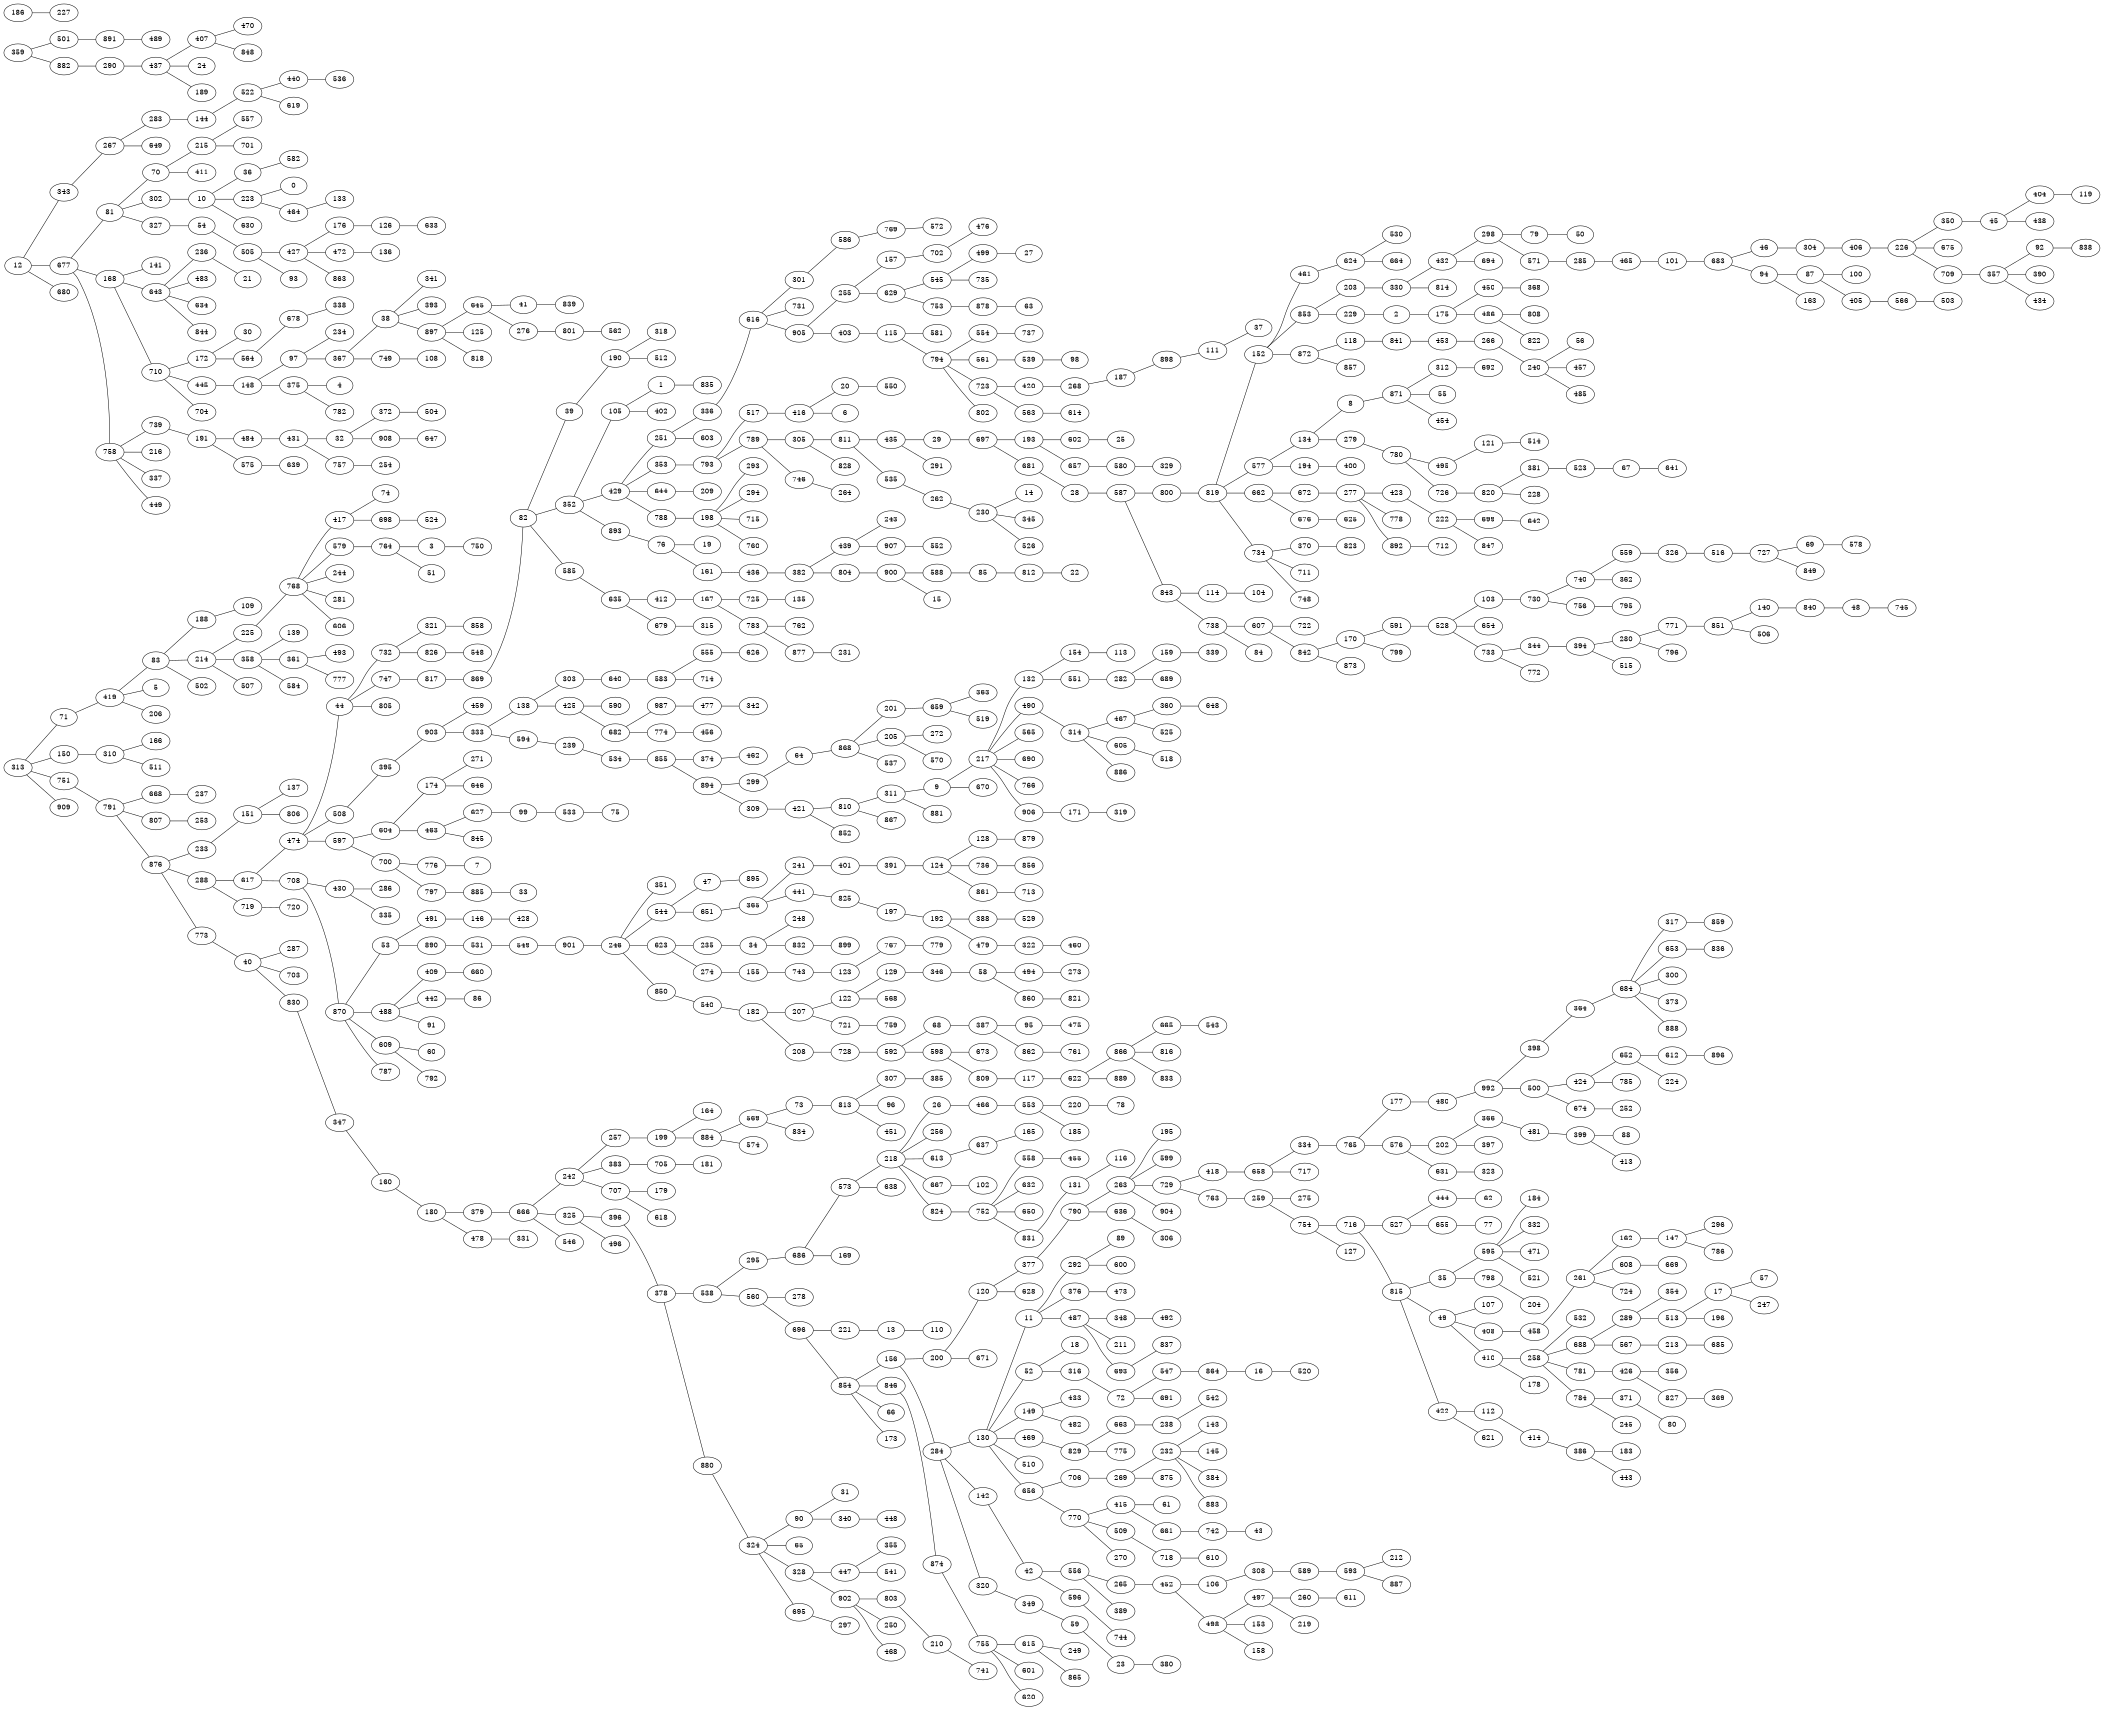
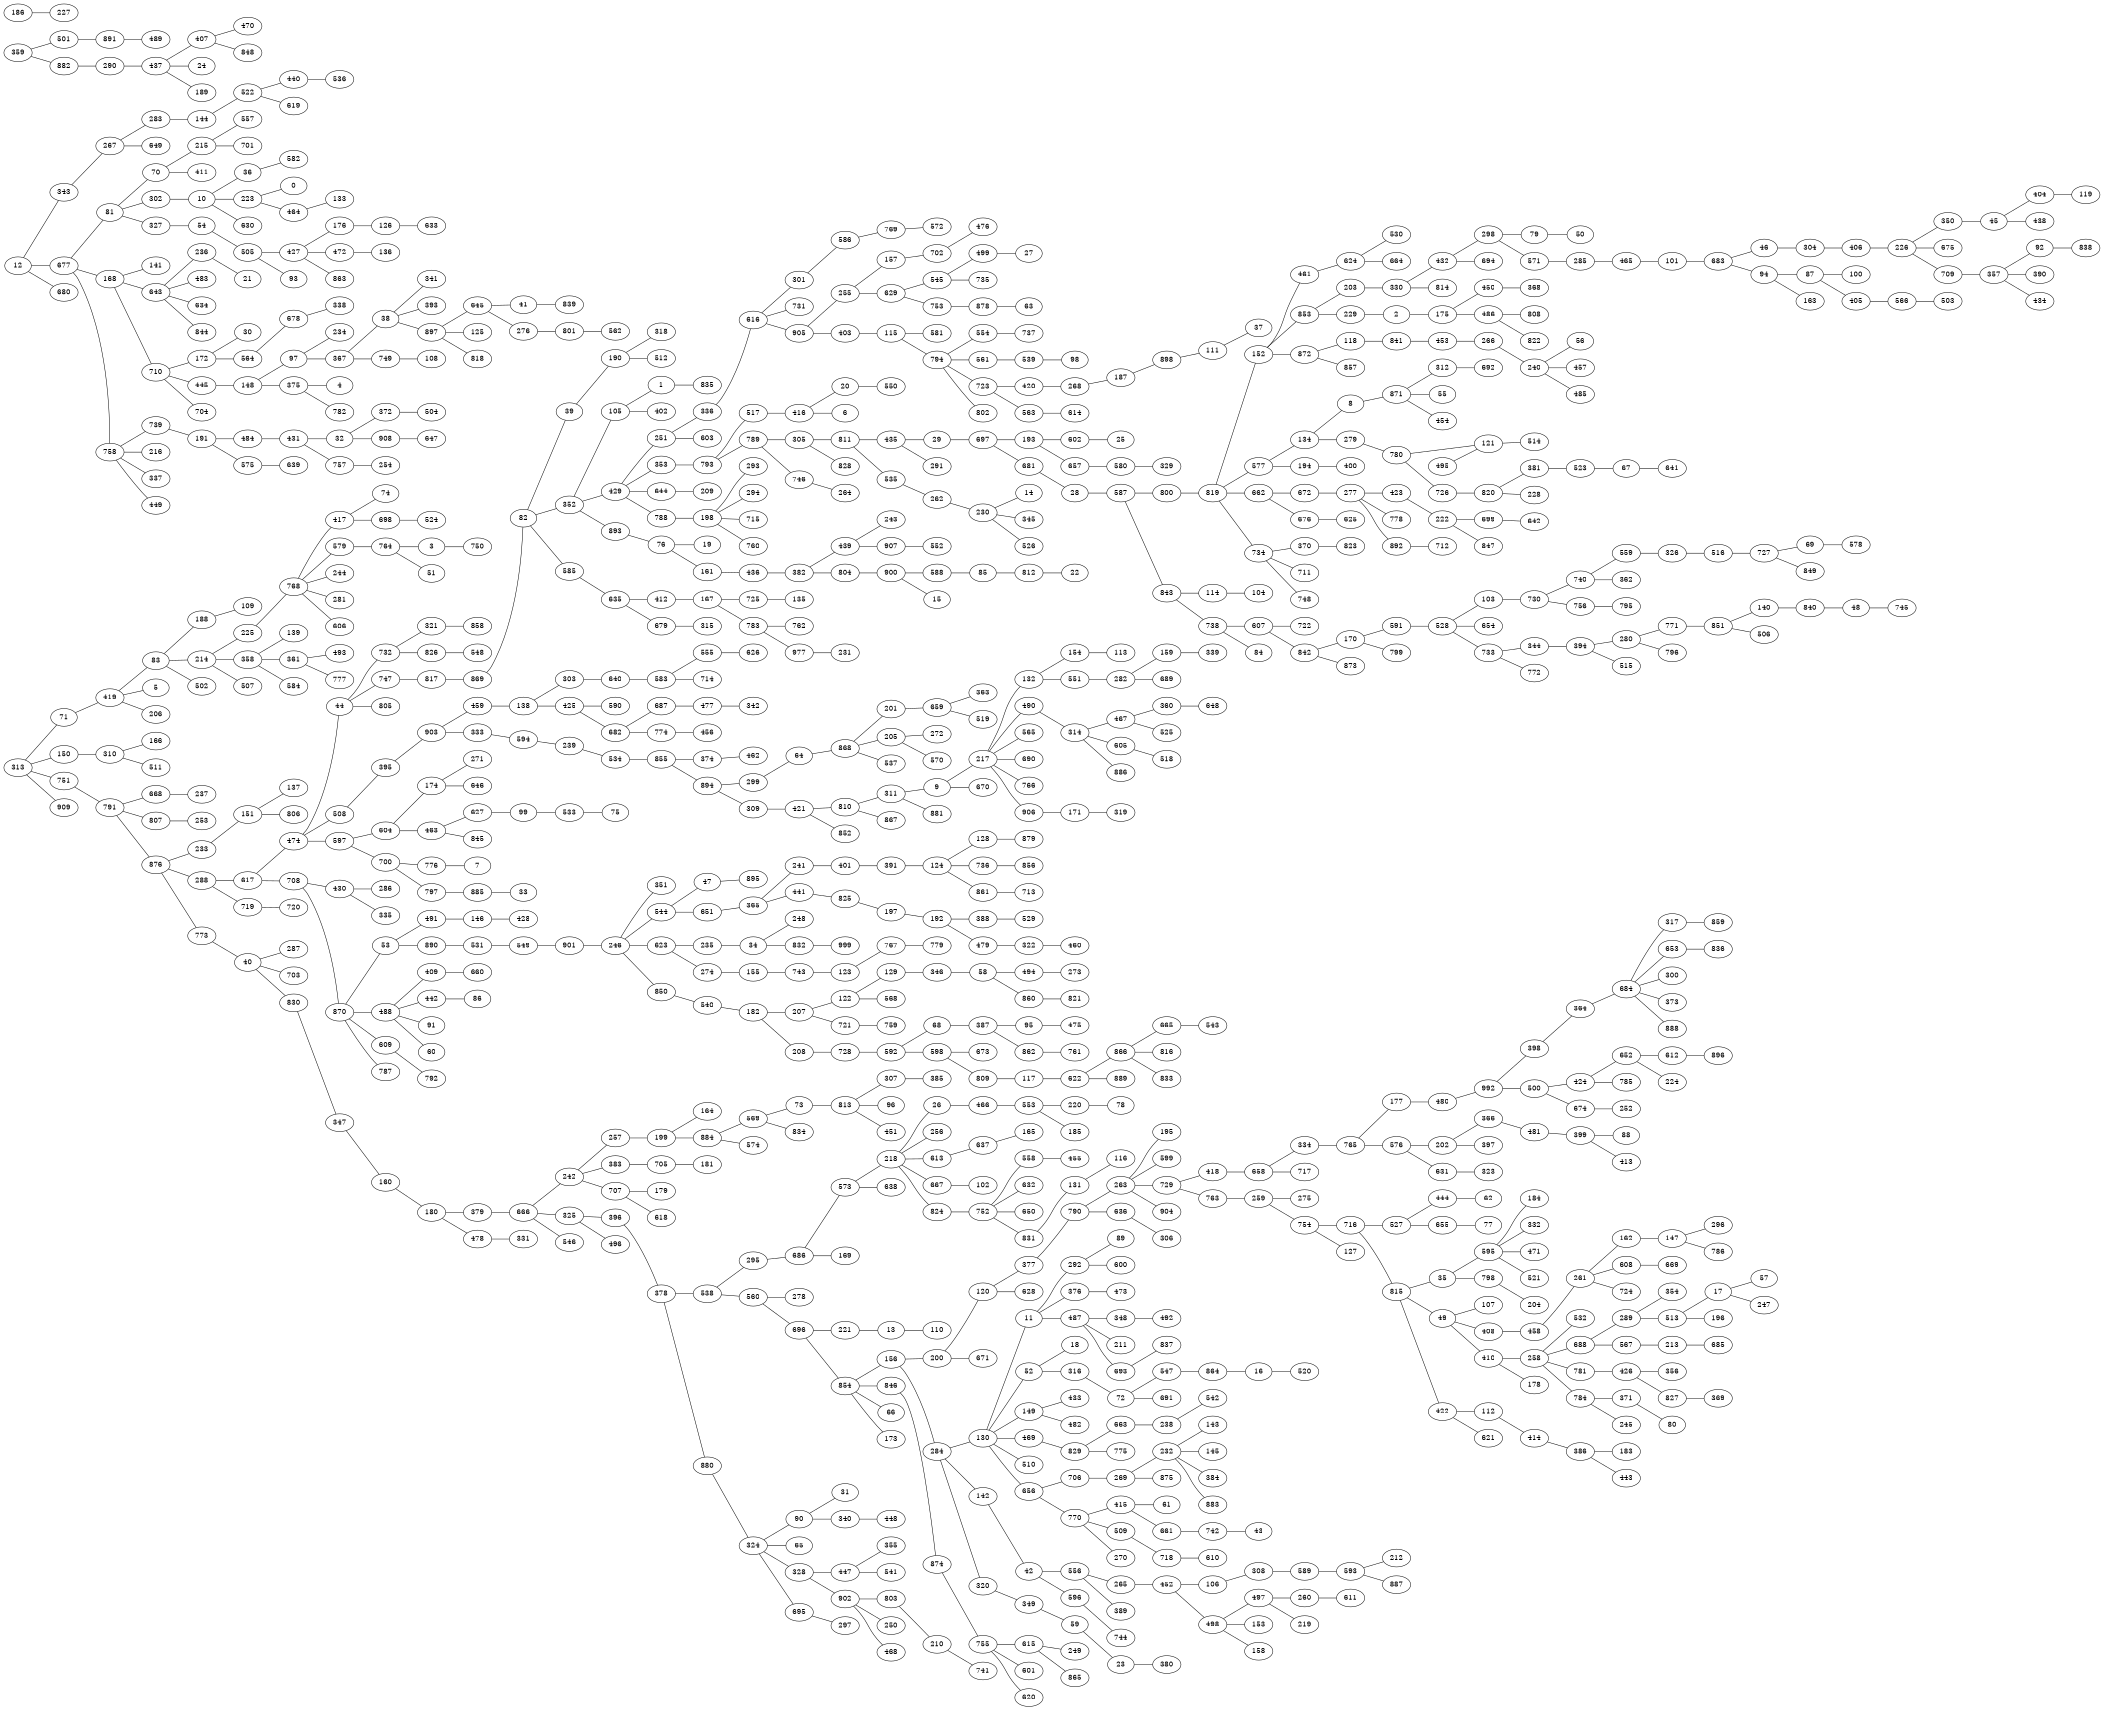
edge "780" -- "495": now "780" -- "121"
node "877": label "877" -> "977"
node "987": label "987" -> "687"
edge "138" -- "333": now "138" -- "459"
node "899": label "899" -> "999"
edge "609" -- "60": now "488" -- "60"
